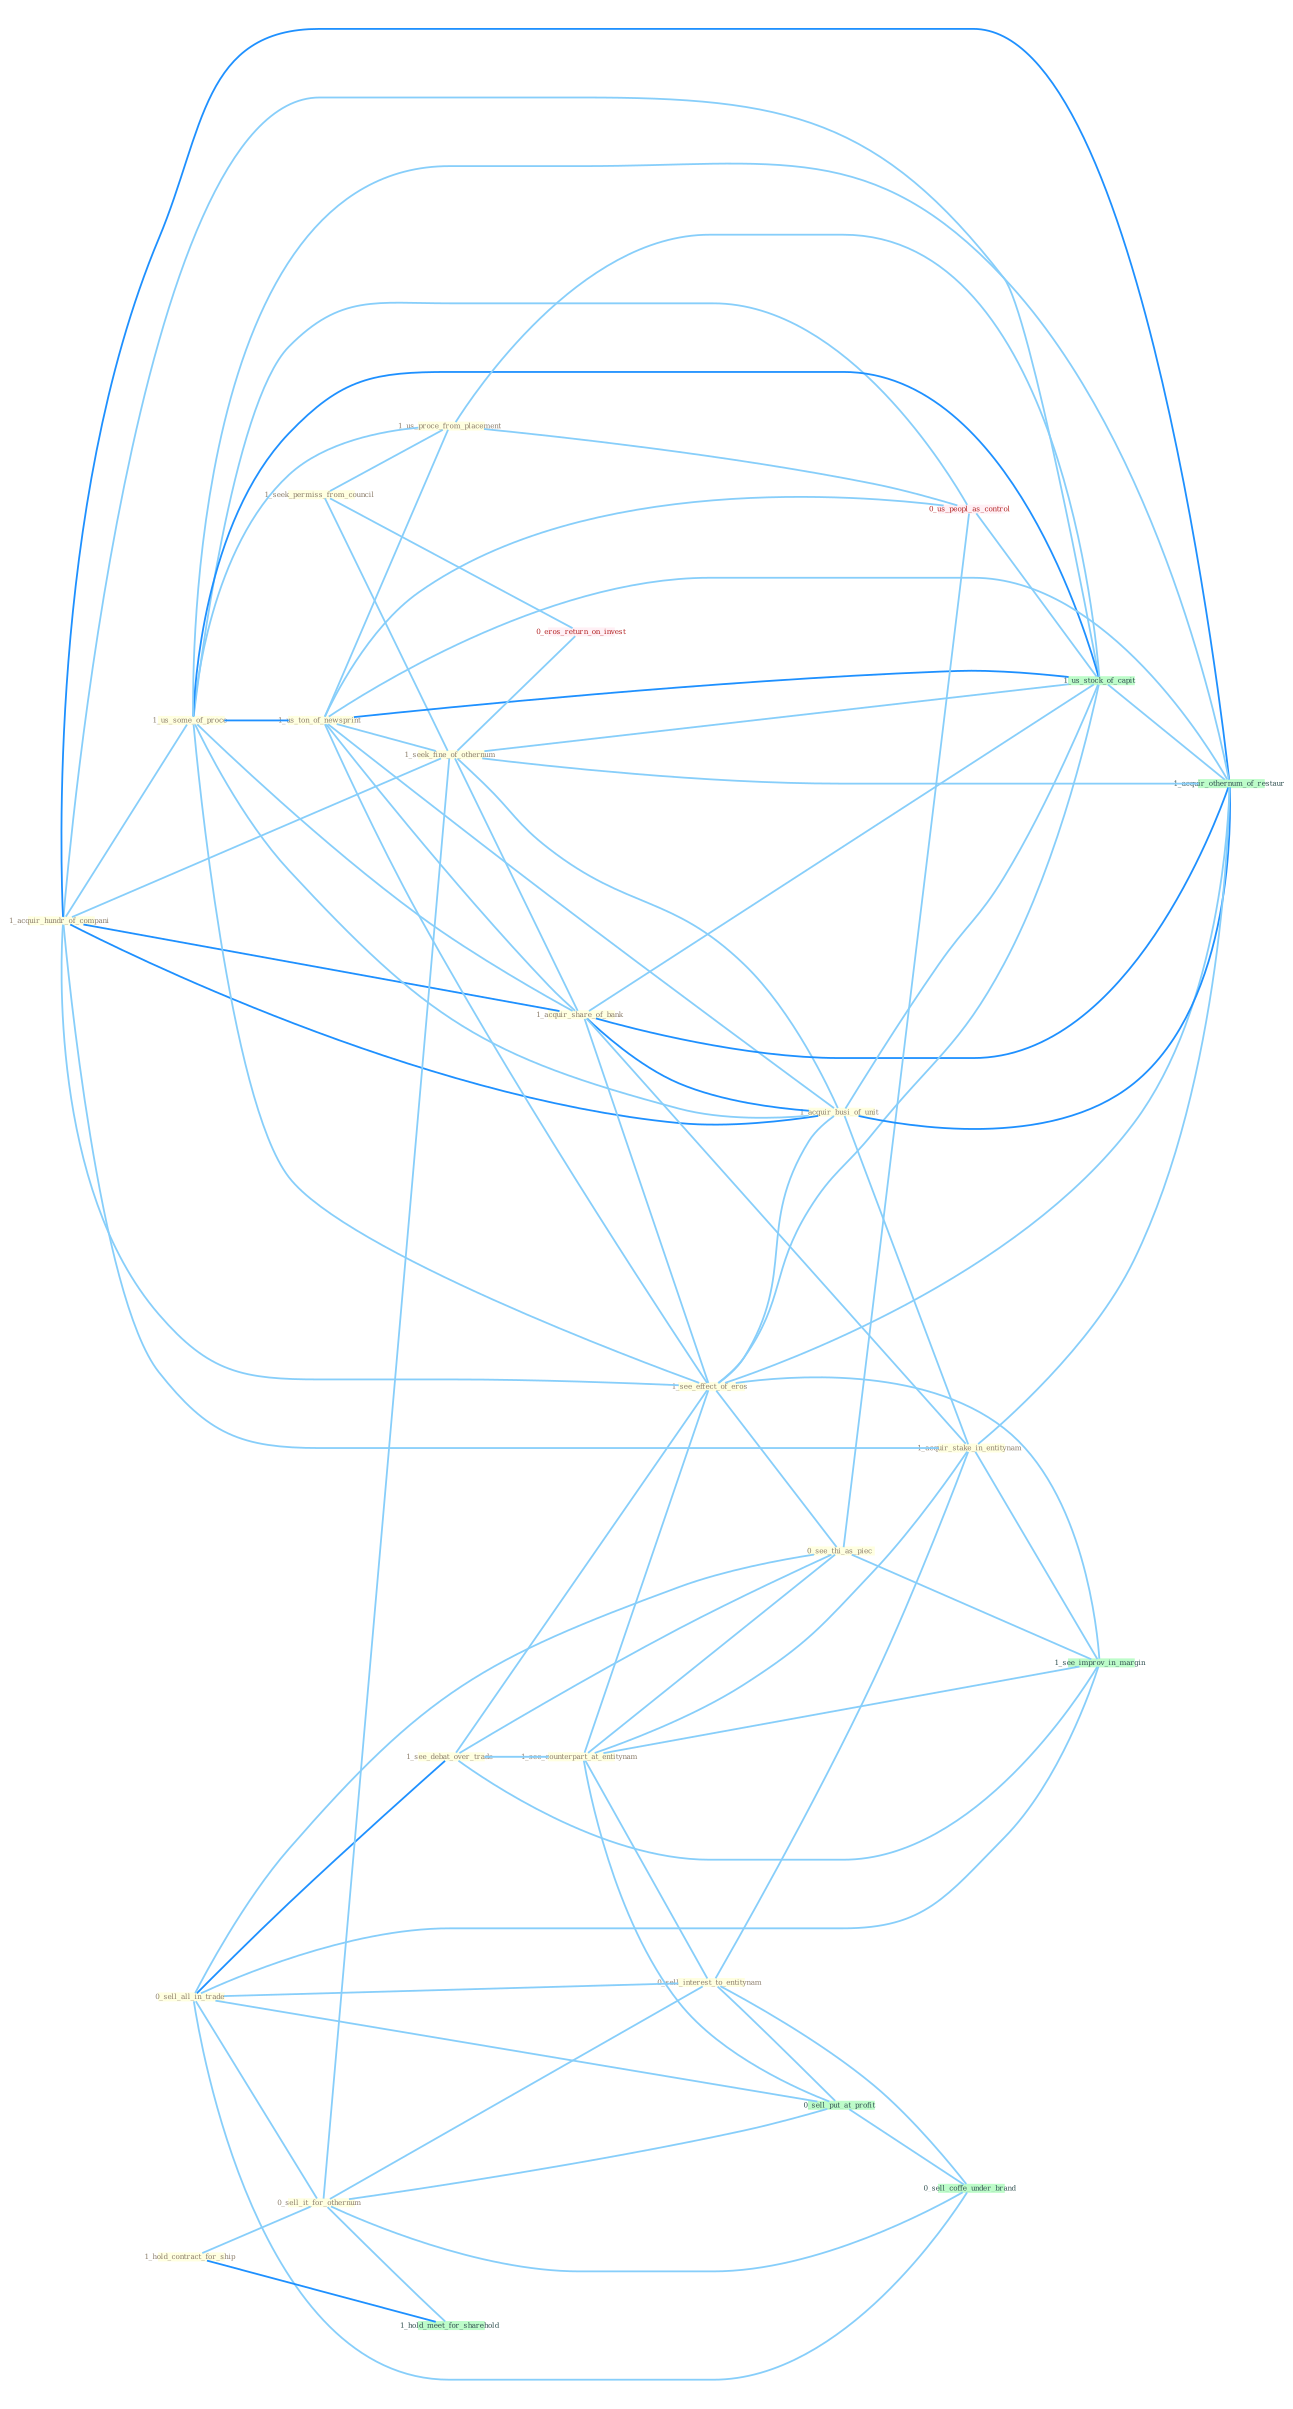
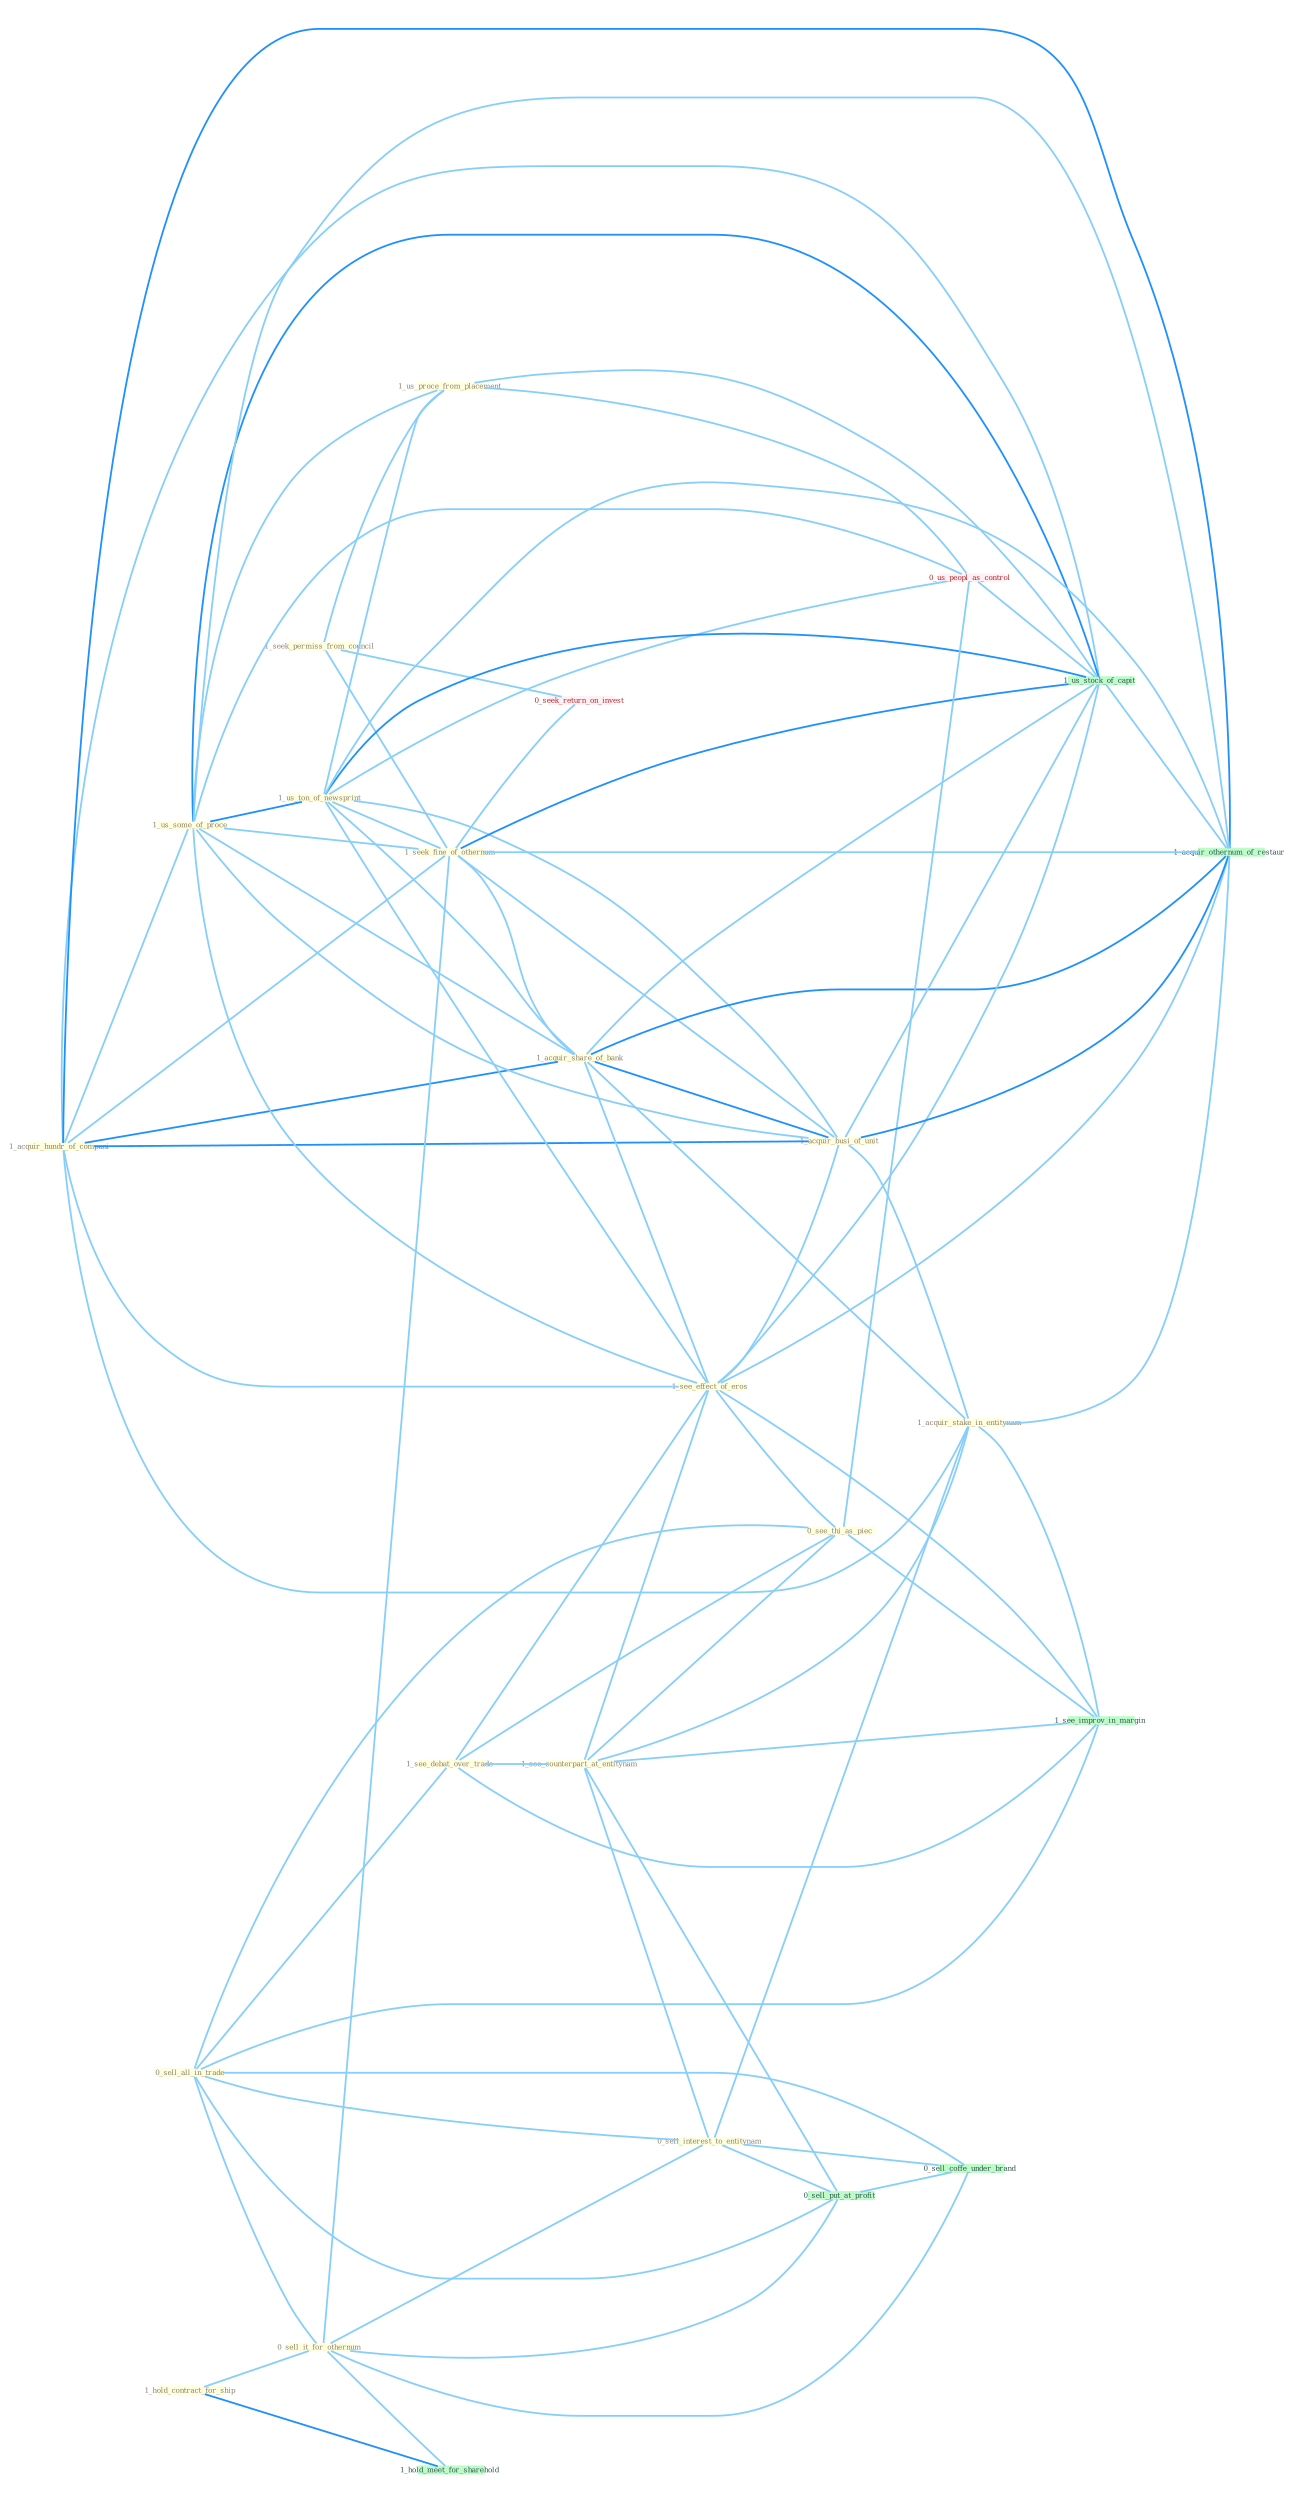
node "0_eros_return_on_invest": label "0_eros_return_on_invest" -> "0_seek_return_on_invest"
edge "1_us_stock_of_capit" -- "1_seek_fine_of_othernum": color #87cefa -> #1e90ff
edge "1_us_some_of_proce" -- "1_seek_fine_of_othernum": added
edge "1_see_debat_over_trade" -- "0_sell_all_in_trade": color #1e90ff -> #87cefa
